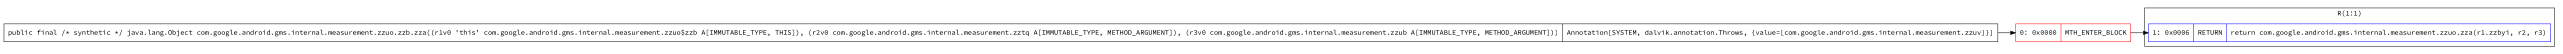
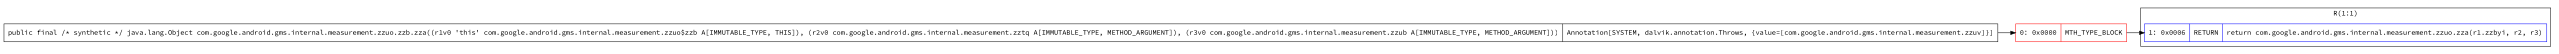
node "0: 0x0000": text "MTH_ENTER_BLOCK" -> "MTH_TYPE_BLOCK"
